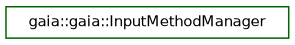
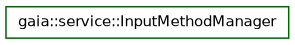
node "gaia::gaia::InputMethodManager": label "gaia::gaia::InputMethodManager" -> "gaia::service::InputMethodManager"
